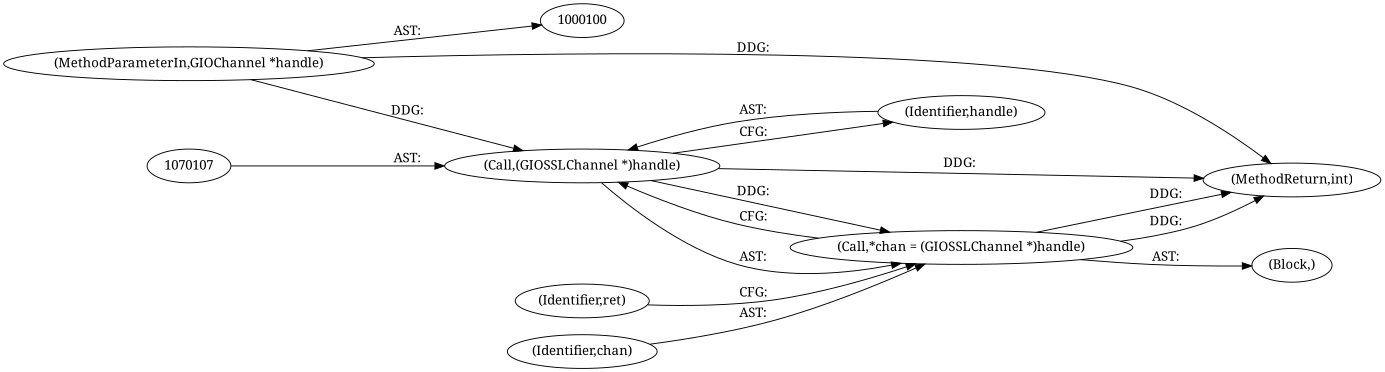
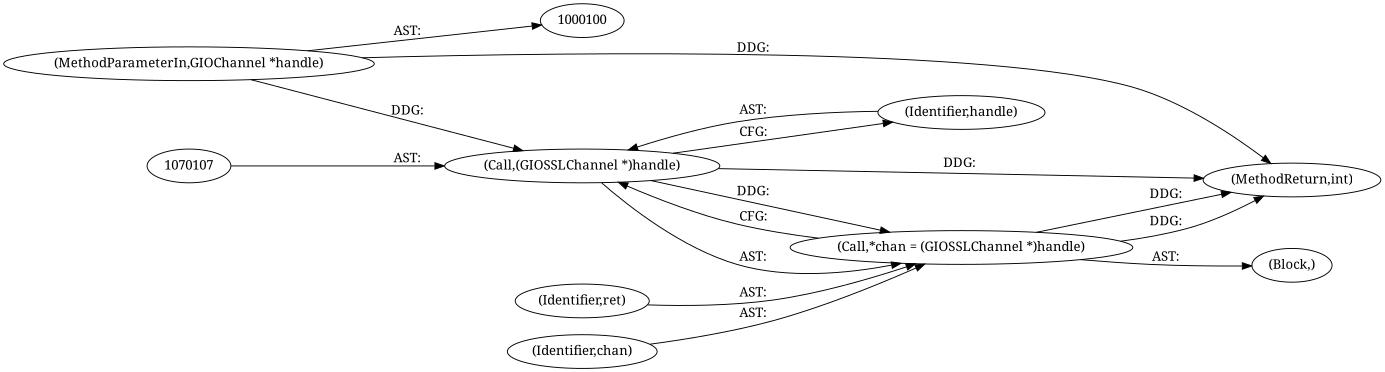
edge "(Identifier,ret)" -> "(Call,*chan = (GIOSSLChannel *)handle)": label "CFG: " -> "AST: "
